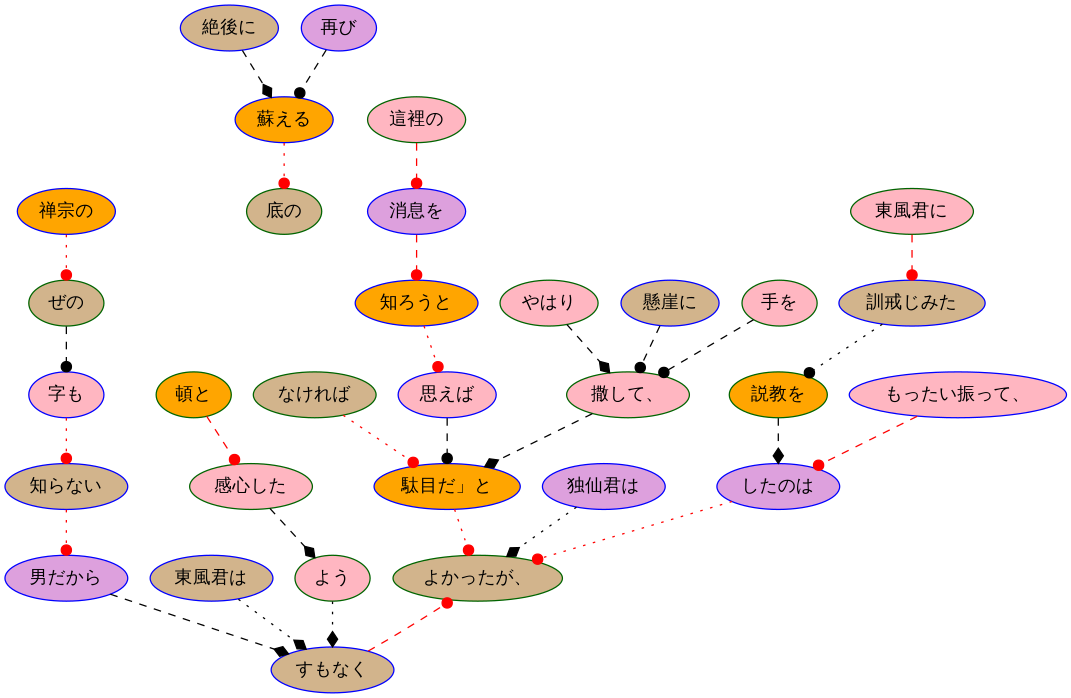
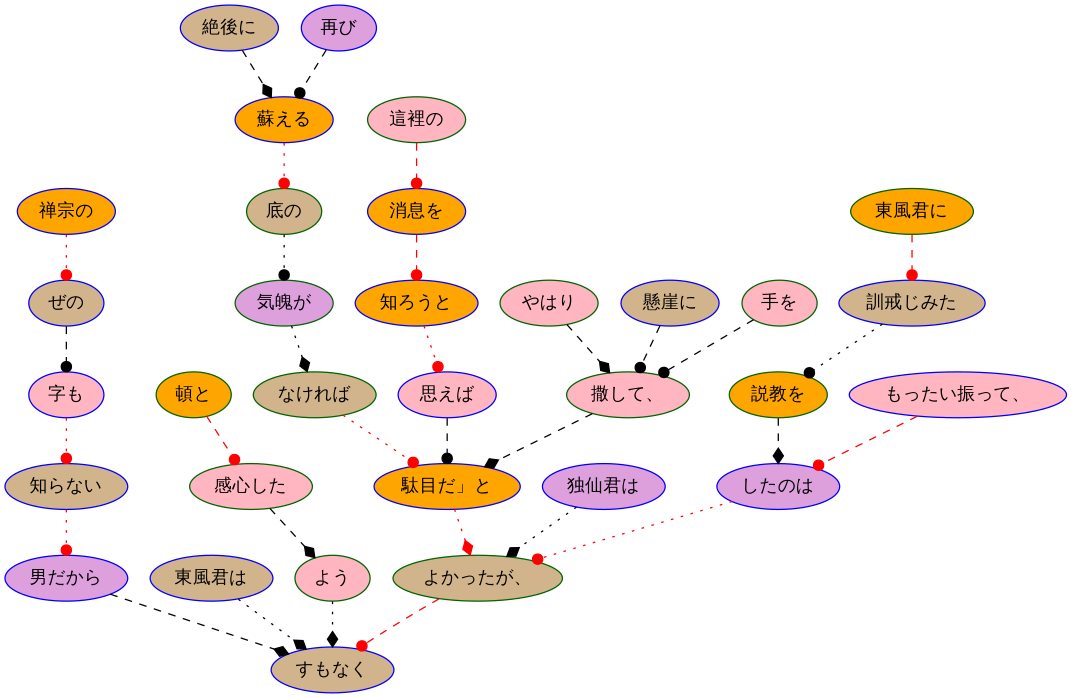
node "消息を": fillcolor plum -> orange
node "東風君に": fillcolor lightpink -> orange
node "ぜの": color darkgreen -> blue
node "気魄が": added
edge "駄目だ」と" -> "よかったが、": arrowhead dot -> diamond
edge "すもなく" -> "よかったが、": reversed
